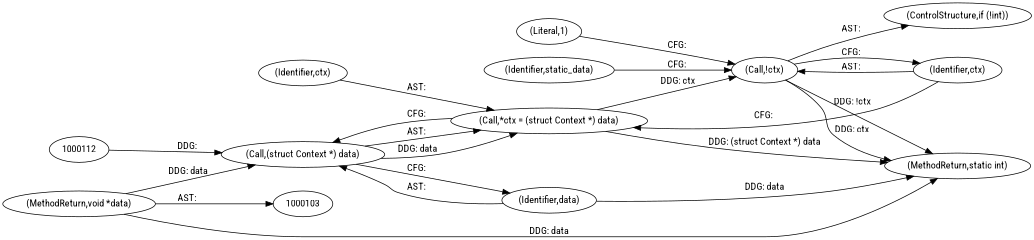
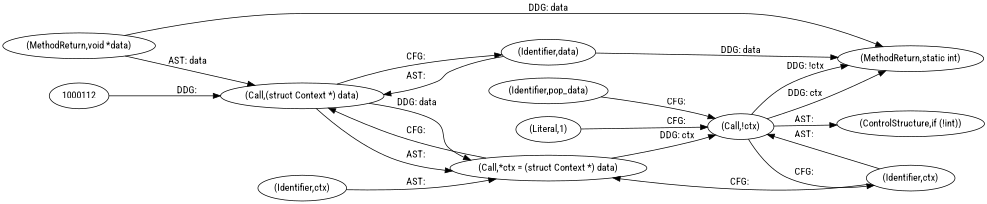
node "(Identifier,static_data)": label "(Identifier,static_data)" -> "(Identifier,pop_data)"
edge "(Call,*ctx = (struct Context *) data)" -> "(MethodReturn,static int)": removed, label "DDG: (struct Context *) data"
edge "(MethodReturn,void *data)" -> "(Call,(struct Context *) data)": label "DDG: data" -> "AST: data"
node "1000103": removed
